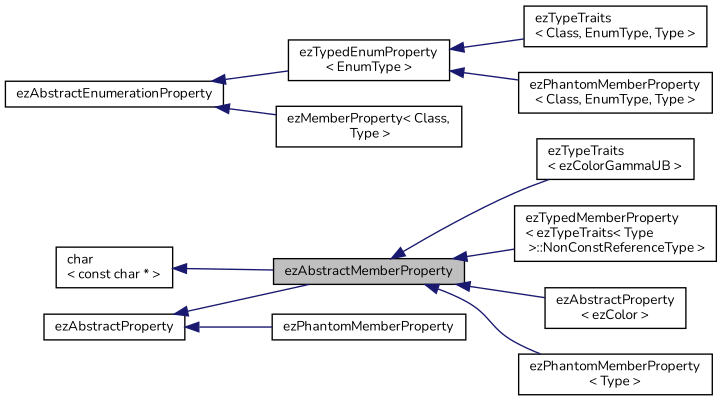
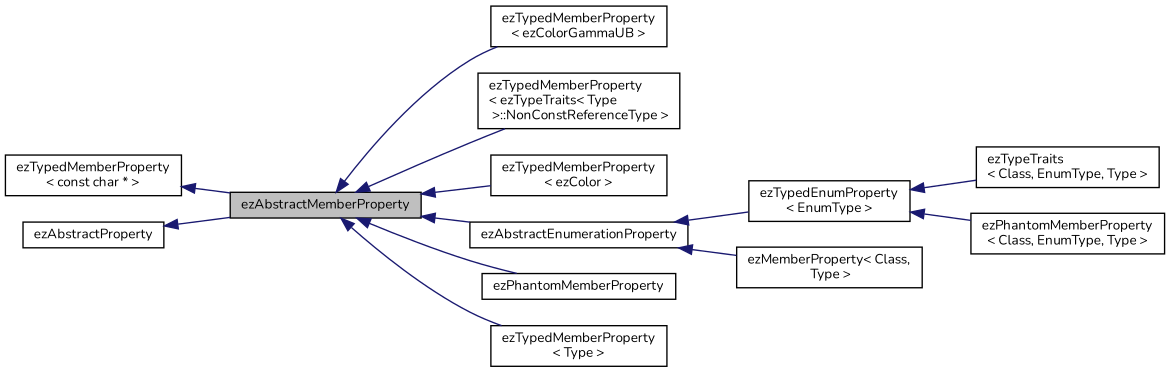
node "ezTypeTraits < ezColorGammaUB >": label "ezTypeTraits < ezColorGammaUB >" -> "ezTypedMemberProperty < ezColorGammaUB >"
edge "ezAbstractEnumerationProperty" -> "ezAbstractMemberProperty": added
node "char < const char * >": label "char < const char * >" -> "ezTypedMemberProperty < const char * >"
node "ezAbstractProperty < ezColor >": label "ezAbstractProperty < ezColor >" -> "ezTypedMemberProperty < ezColor >"
edge "ezPhantomMemberProperty" -> "ezAbstractProperty": now "ezPhantomMemberProperty" -> "ezAbstractMemberProperty"
node "ezPhantomMemberProperty < Type >": label "ezPhantomMemberProperty < Type >" -> "ezTypedMemberProperty < Type >"
